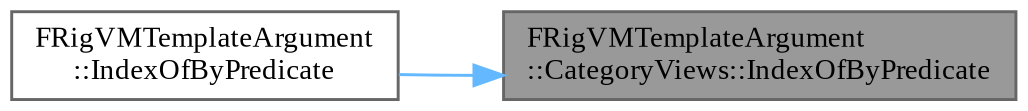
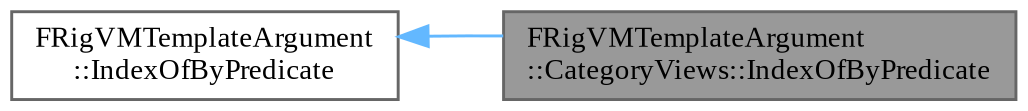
edge "FRigVMTemplateArgument ::IndexOfByPredicate" -> "FRigVMTemplateArgument ::CategoryViews::IndexOfByPredicate": reversed
